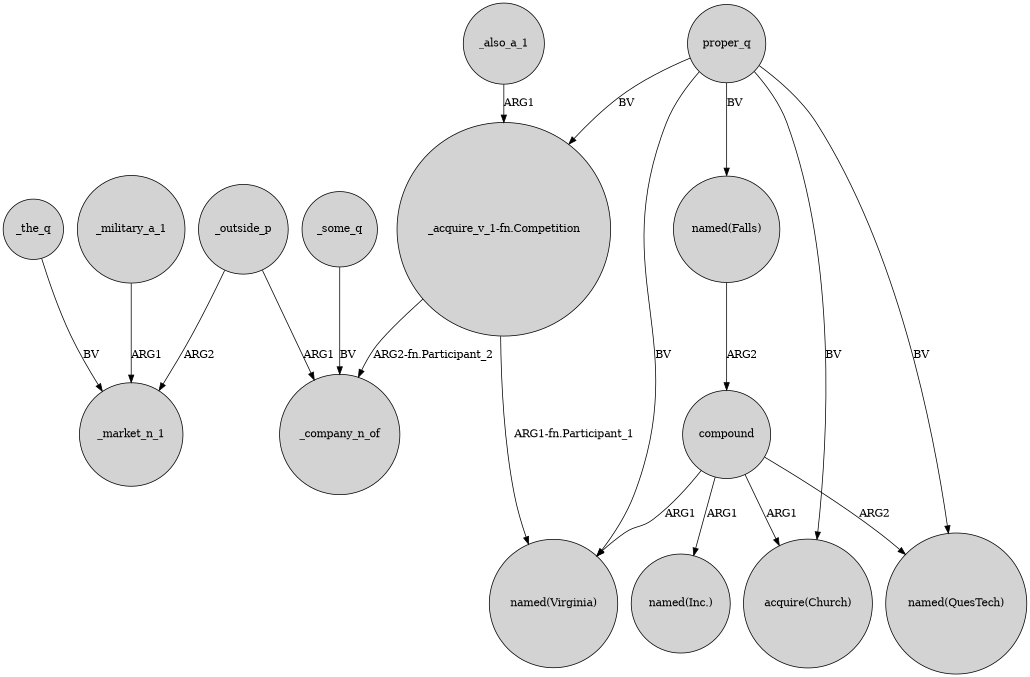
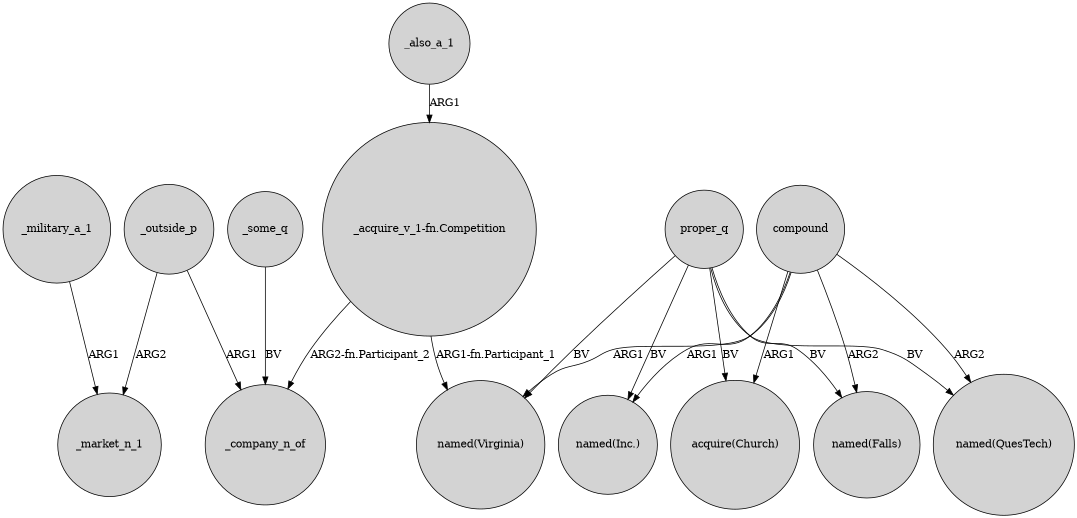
edge "proper_q" -> "_acquire_v_1-fn.Competition": now "proper_q" -> "named(Inc.)"
node "_the_q": removed
edge "named(Falls)" -> "compound": reversed
